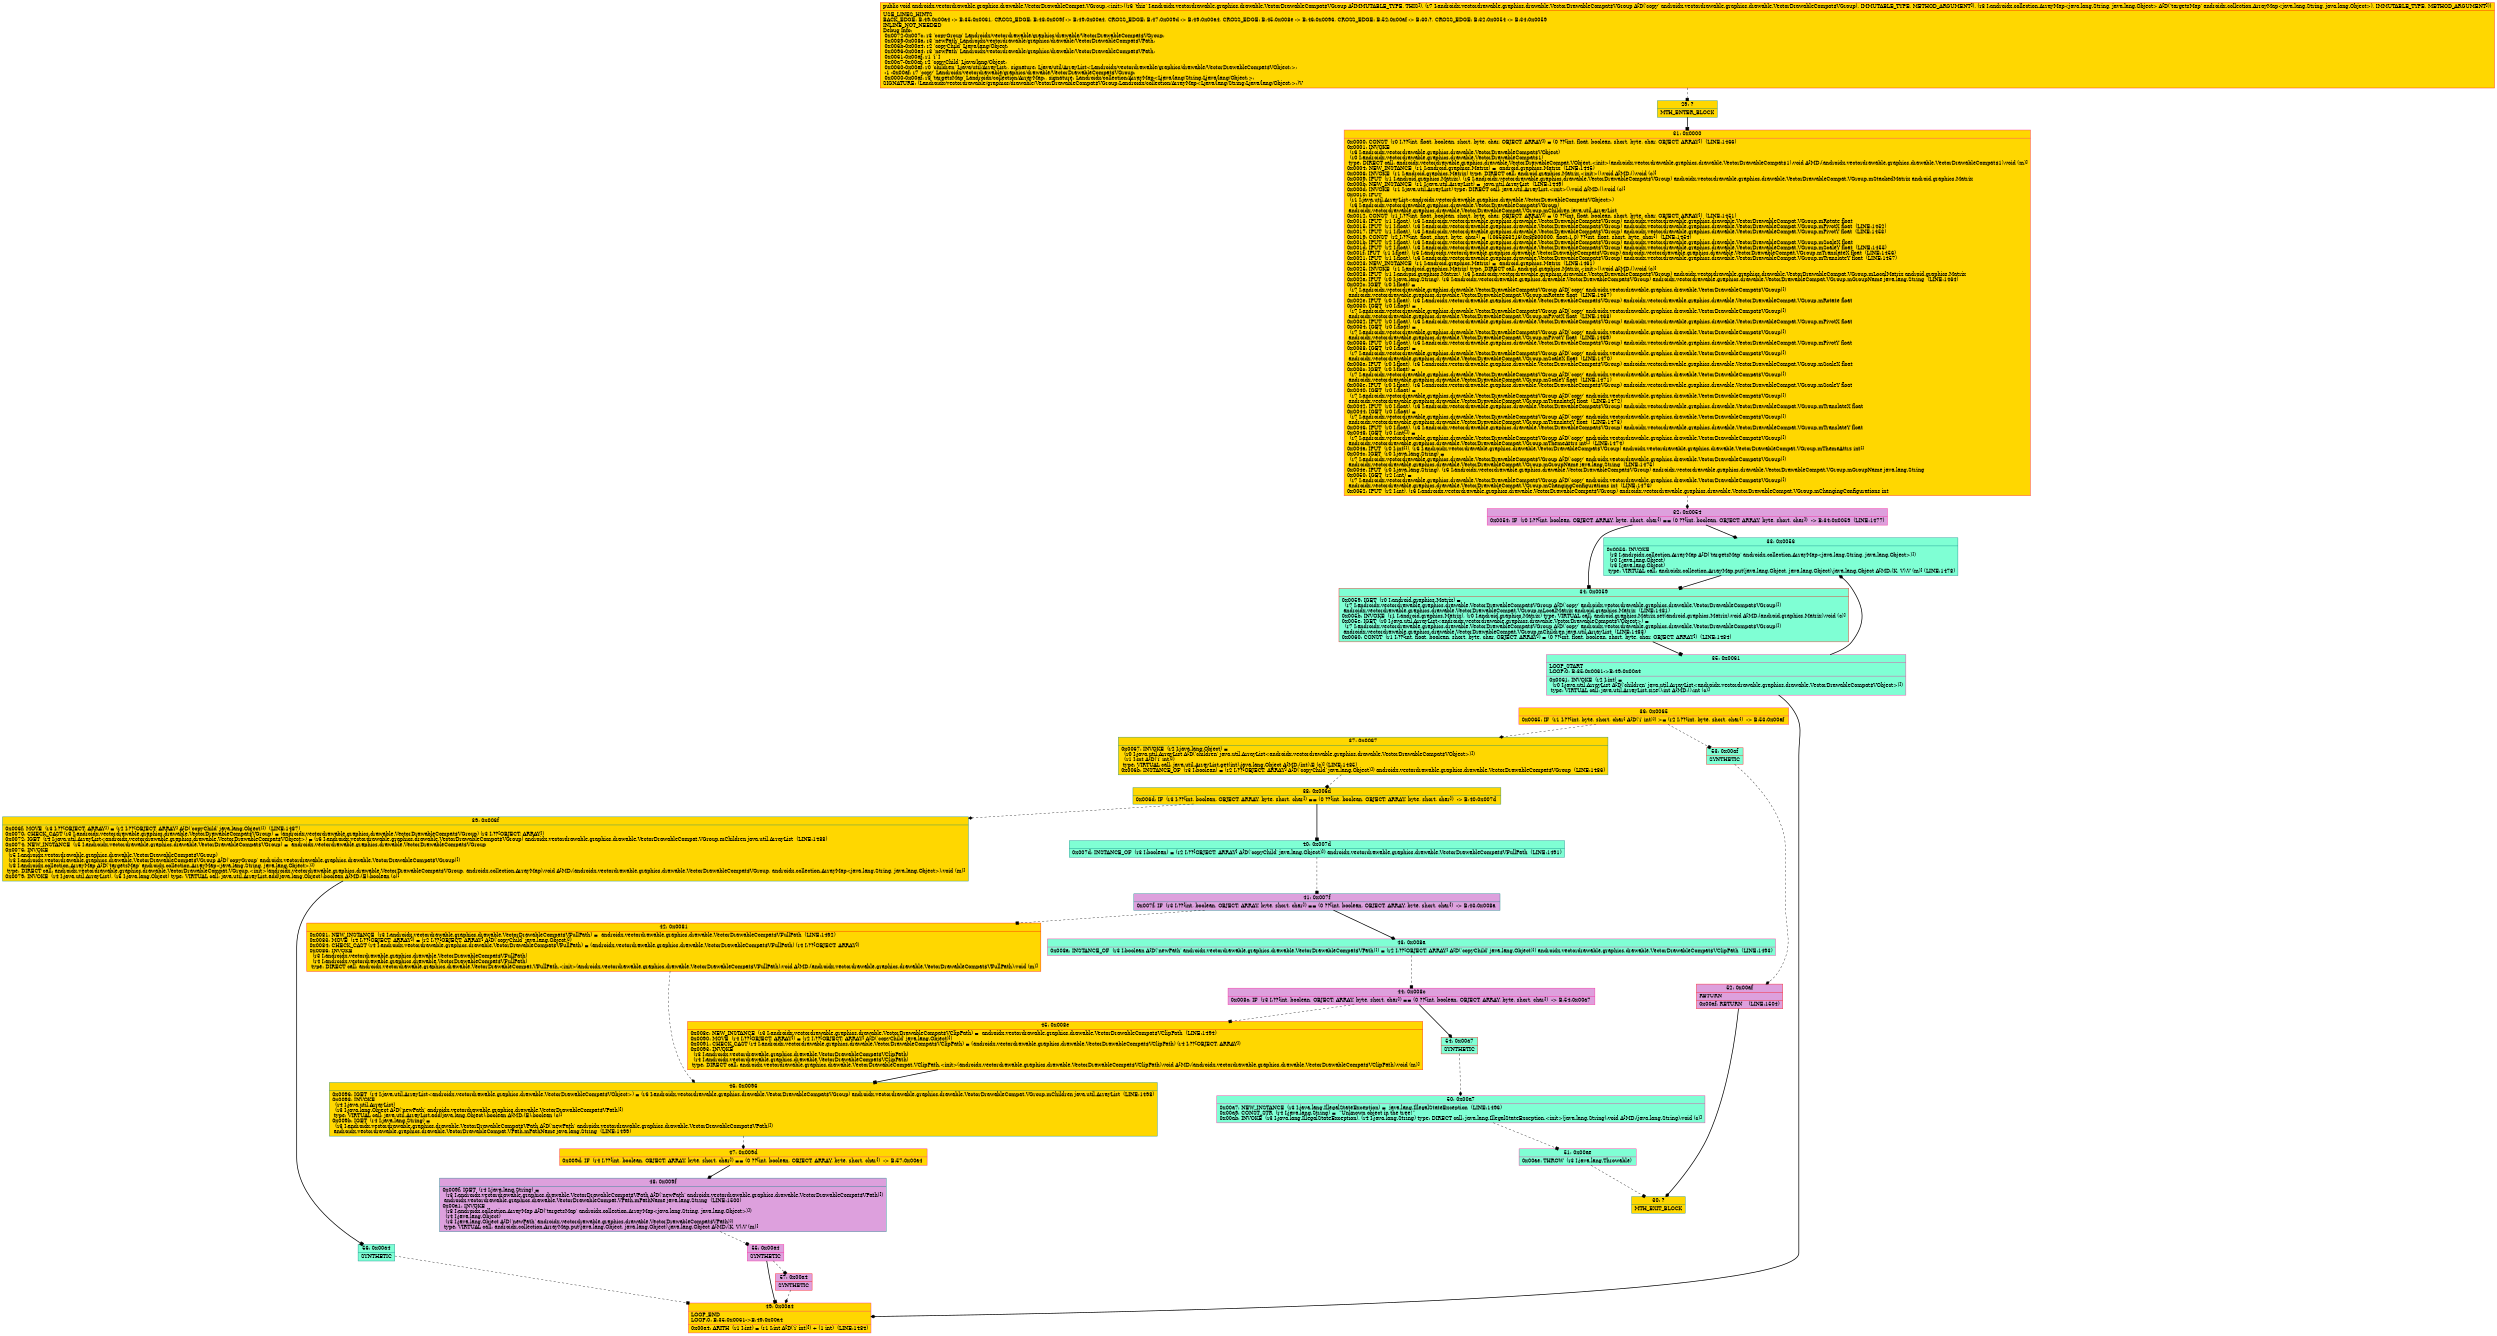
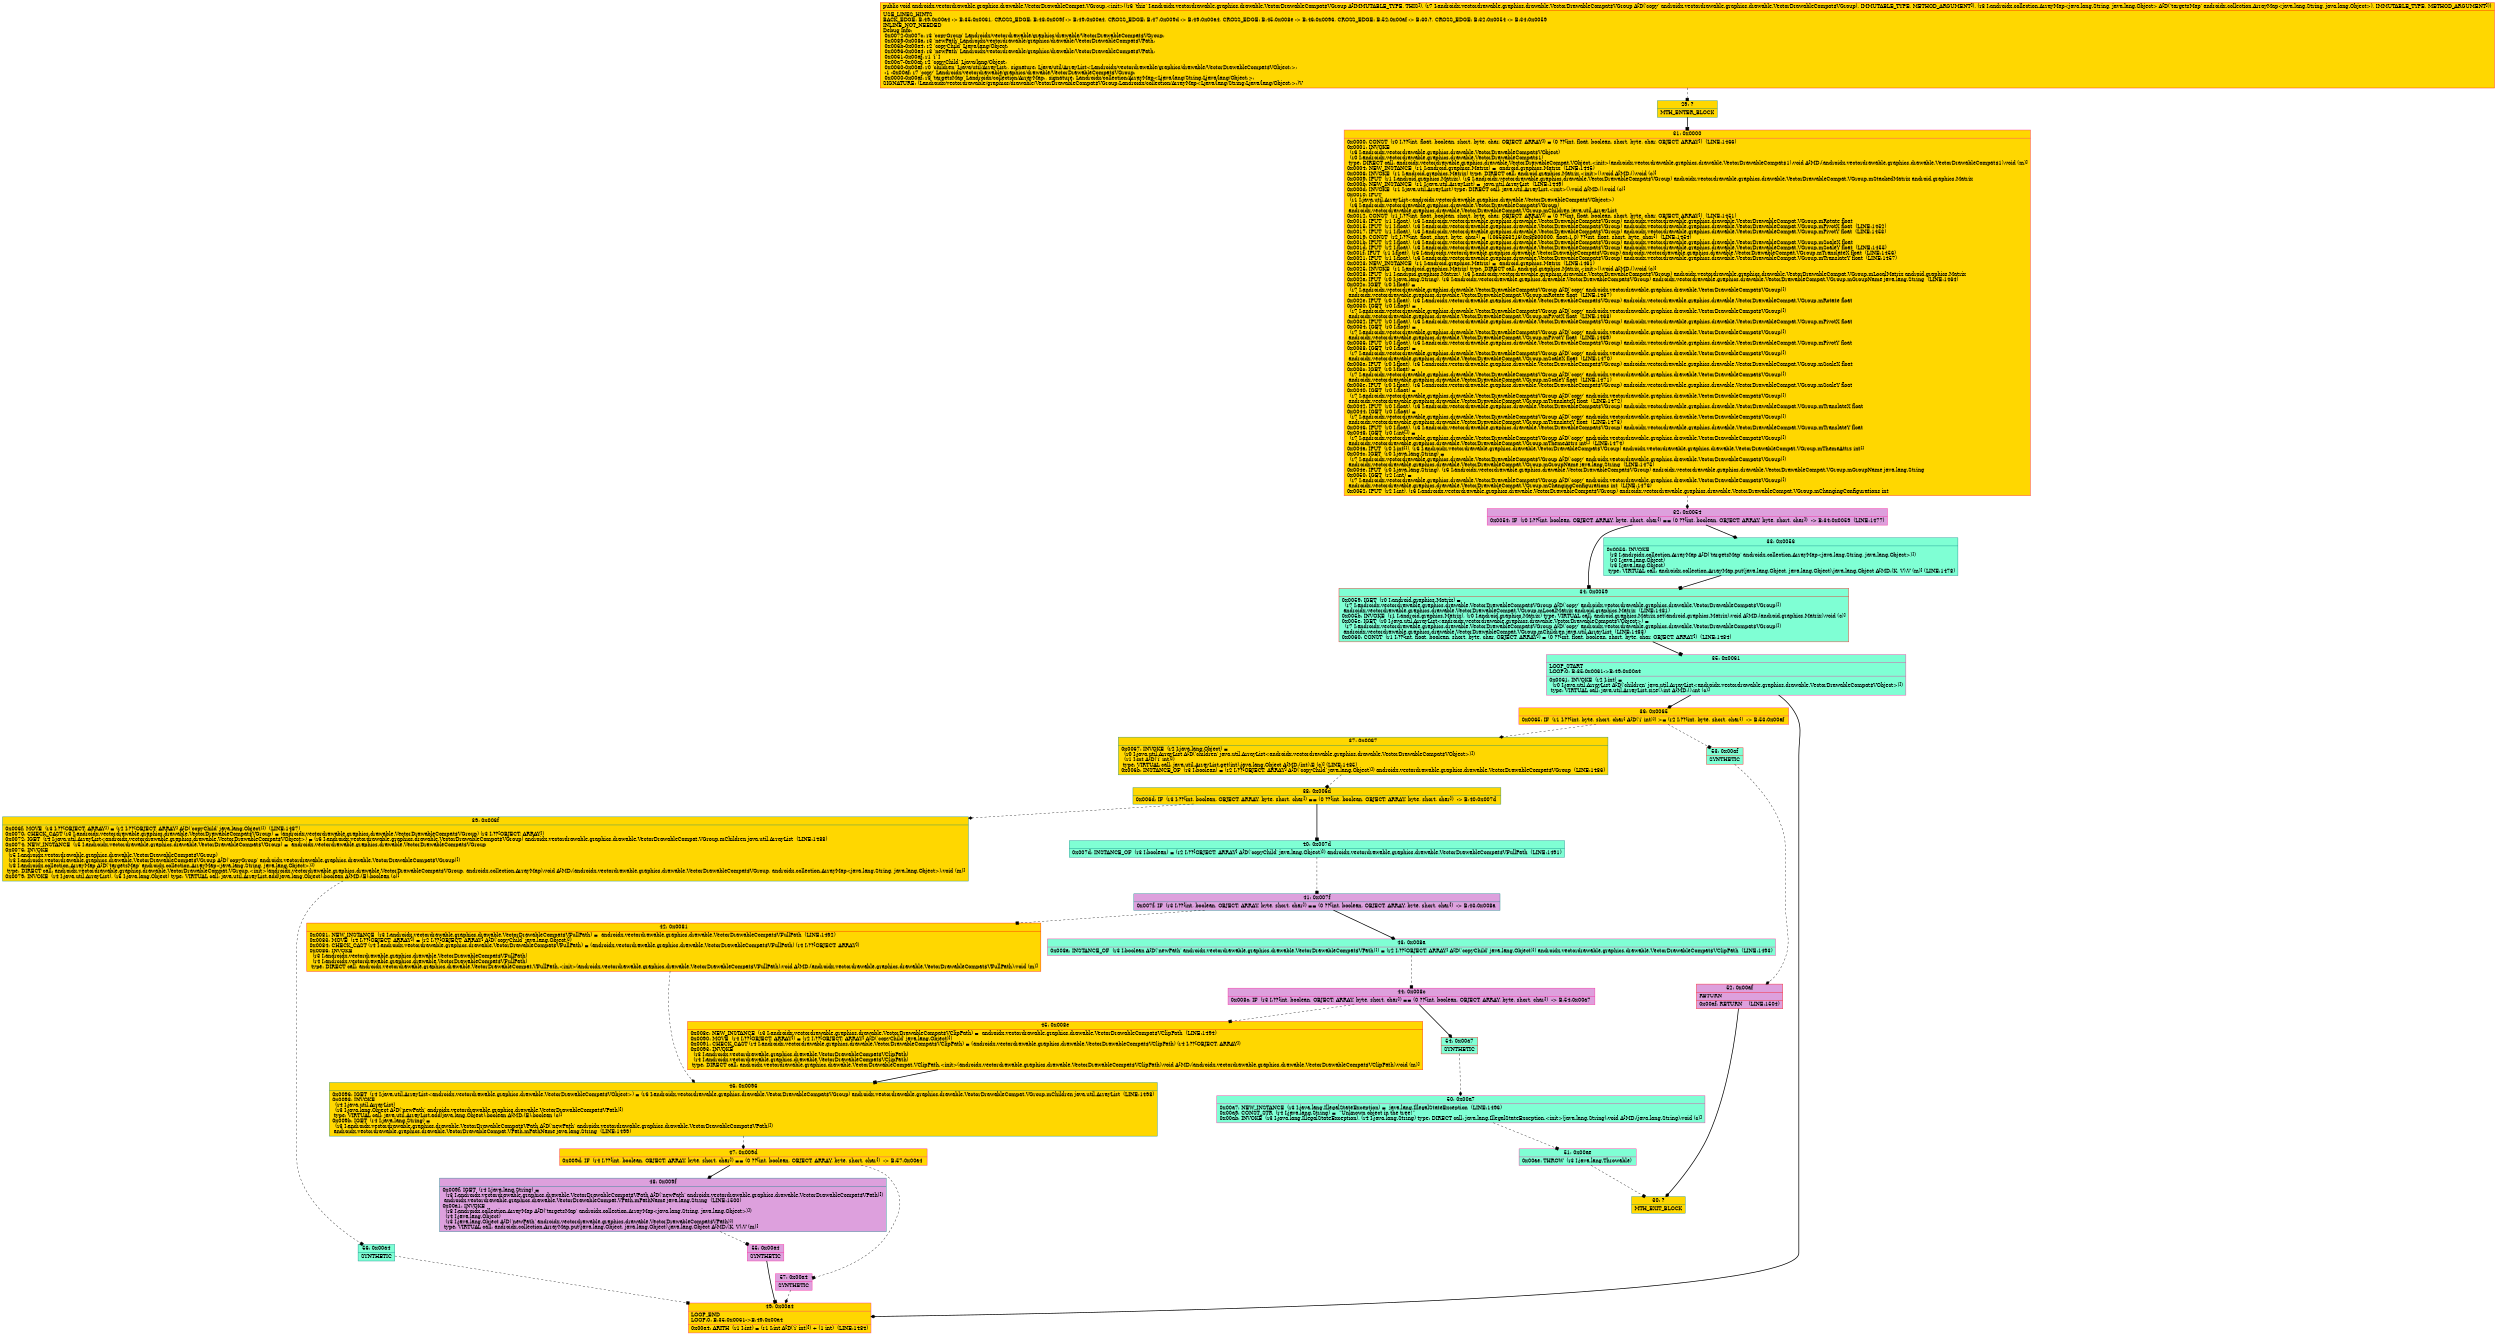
edge "35: 0x0061" -> "33: 0x0056": now "35: 0x0061" -> "36: 0x0065"
edge "39: 0x006f" -> "56: 0x00a4": style bold -> dashed
edge "55: 0x00a4" -> "57: 0x00a4": now "47: 0x009d" -> "57: 0x00a4"
node "57: 0x00a4": color red -> deeppink
